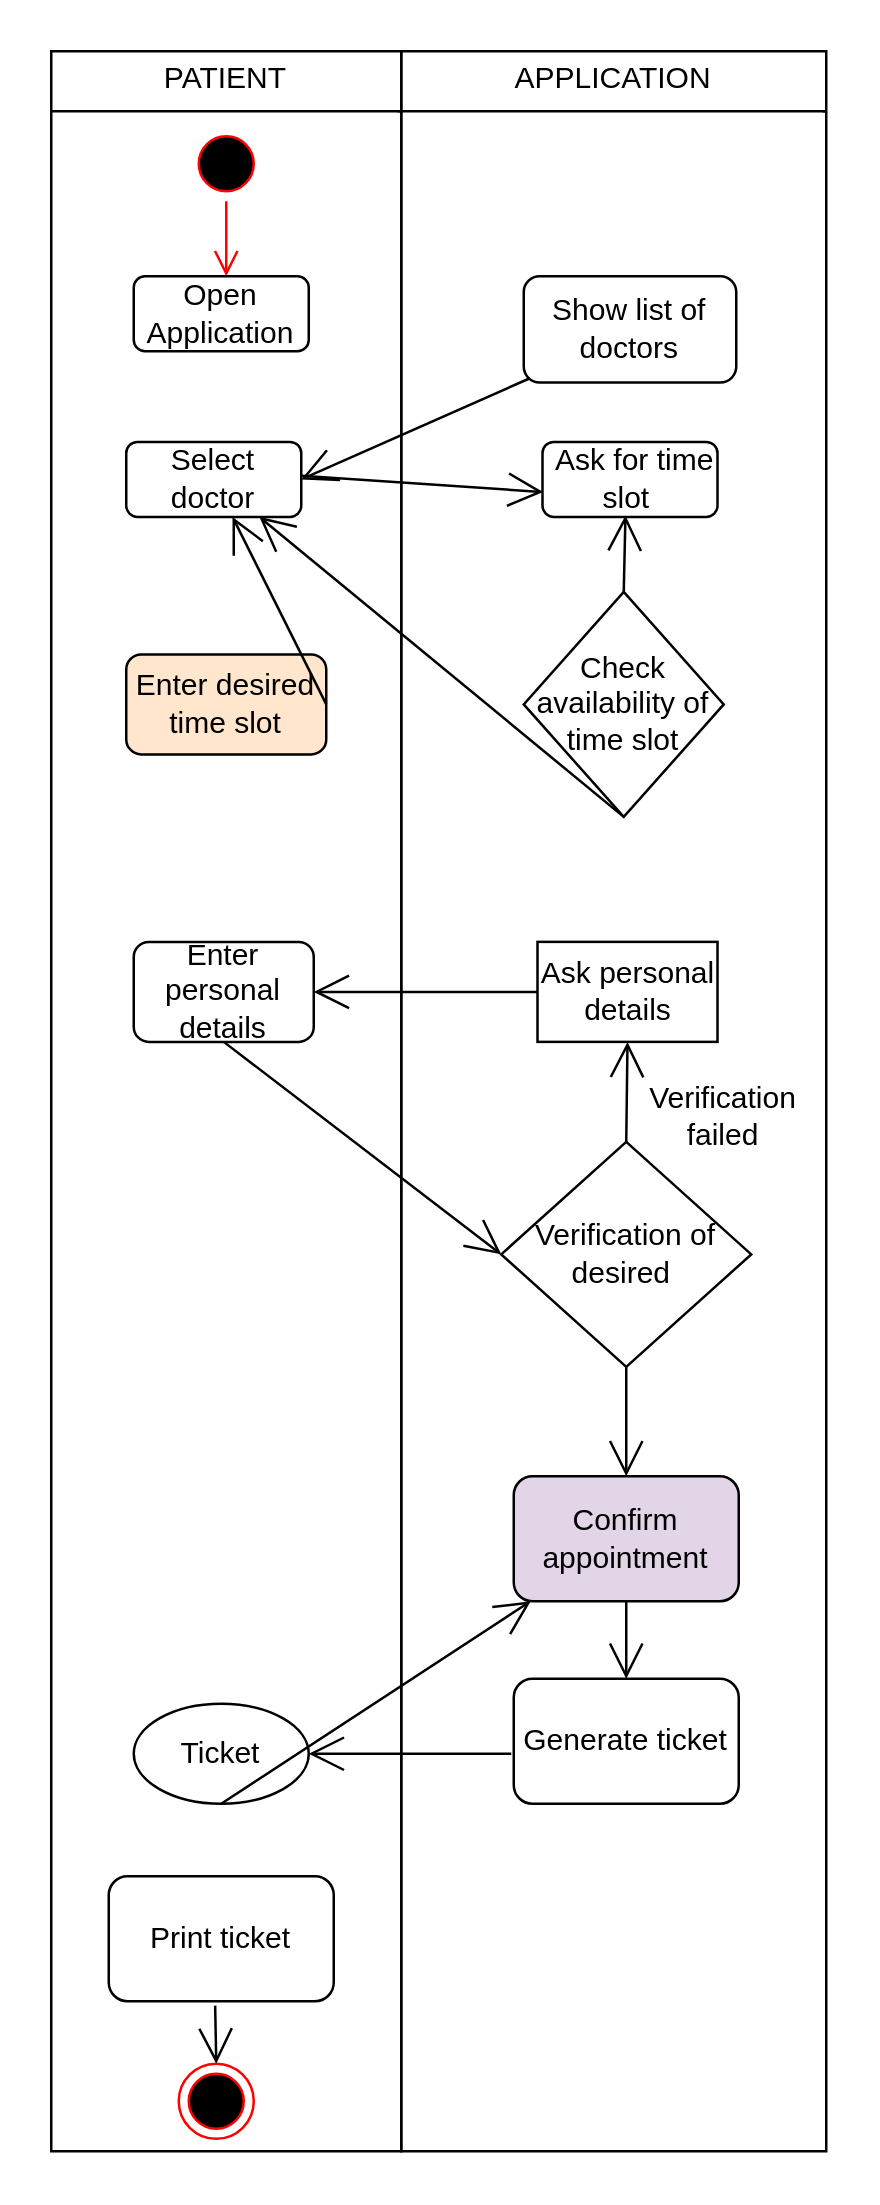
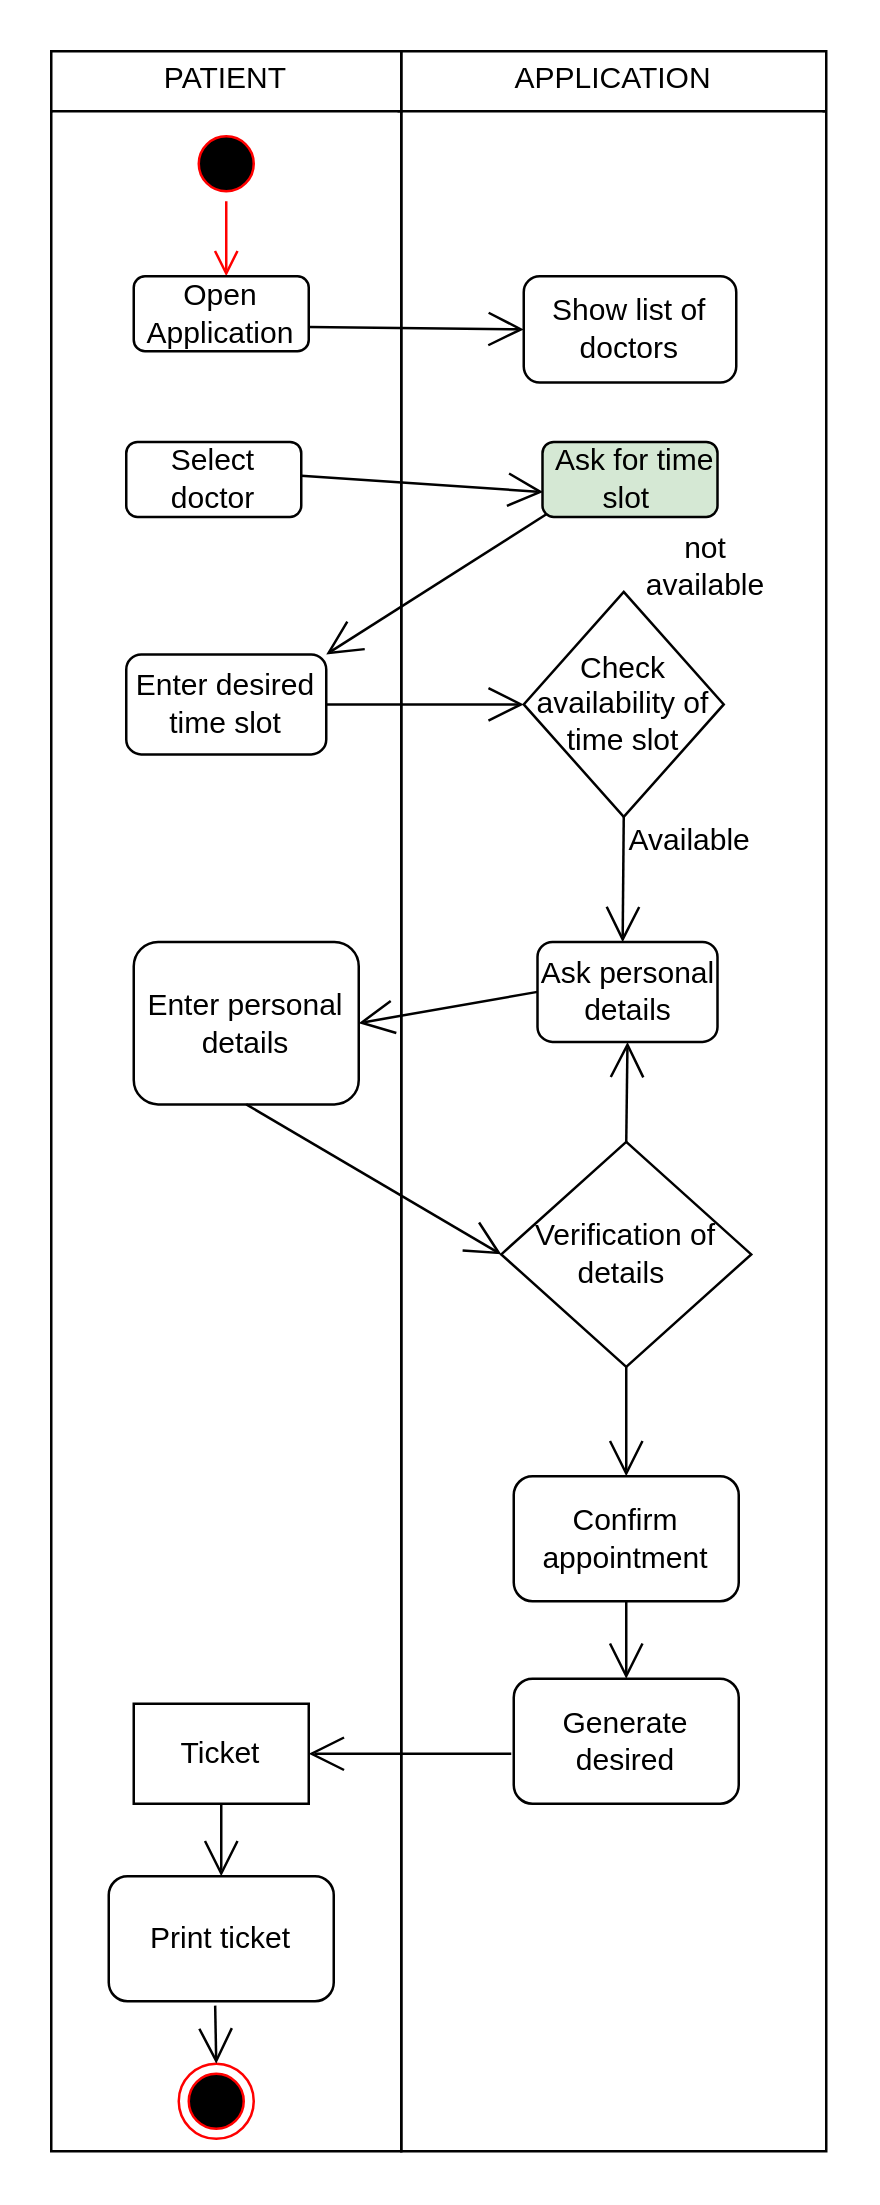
edge "Open Application" -> "Show list of doctors": added
edge "Show list of doctors" -> "Select doctor": removed
node "Ask for time slot": fillcolor #ffffff -> #d5e8d4
edge "Check availability of time slot" -> "Ask for time slot": removed
edge "Ask for time slot" -> "Enter desired time slot": added
node "not available": added
edge "Enter desired time slot" -> "Select doctor": now "Enter desired time slot" -> "Check availability of time slot"
node "Enter desired time slot": fillcolor #ffe6cc -> #ffffff
edge "Check availability of time slot" -> "Select doctor": now "Check availability of time slot" -> "Ask personal details"
node "Available": added
node "Enter personal details": size 180x100 -> 225x163
node "Ask personal details": shape rectangle -> rounded rectangle
node "Verification failed": removed
node "Verification of desired": label "Verification of desired" -> "Verification of details"
node "Confirm appointment": fillcolor #e1d5e7 -> #ffffff
edge "Ticket" -> "Confirm appointment": now "Ticket" -> "Print ticket"
node "Generate ticket": label "Generate ticket" -> "Generate desired"
node "Ticket": shape ellipse -> rectangle
